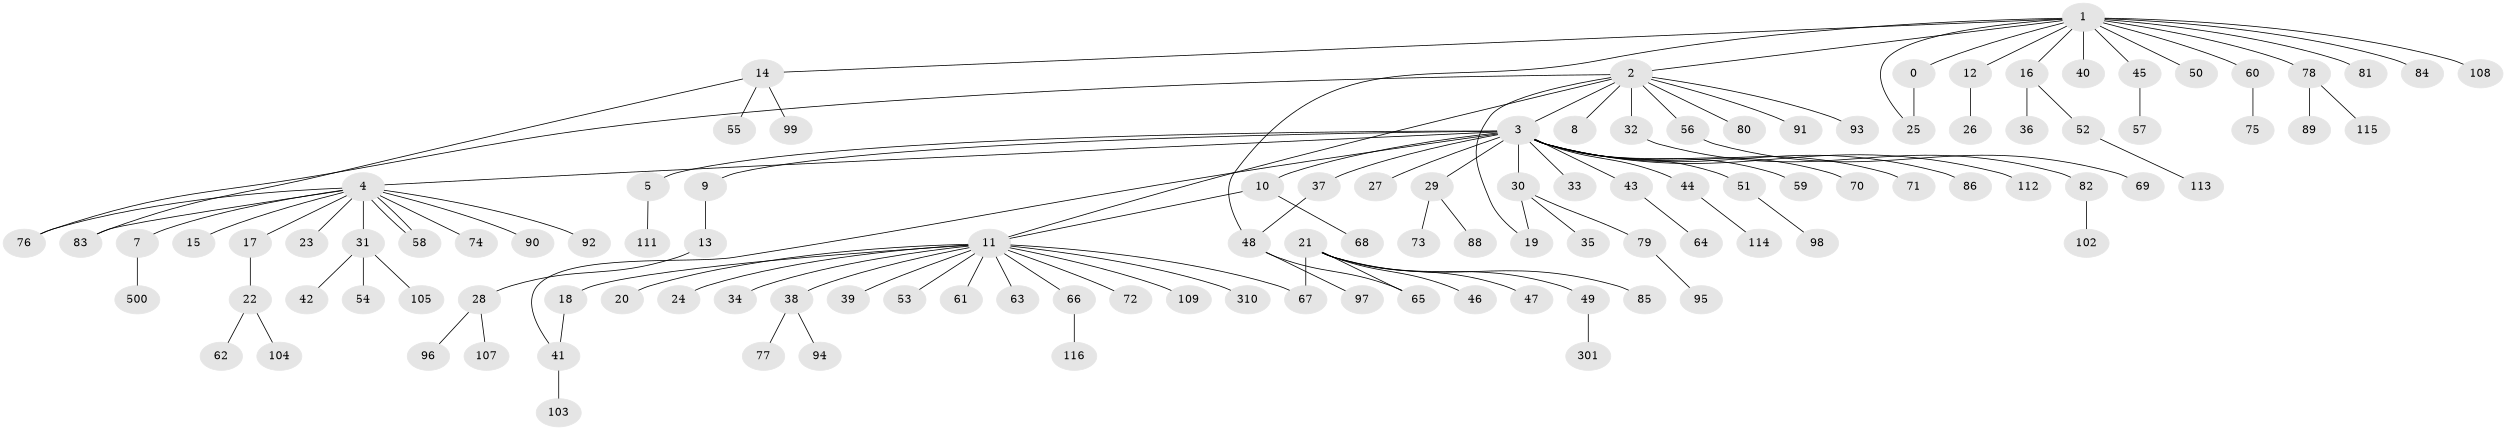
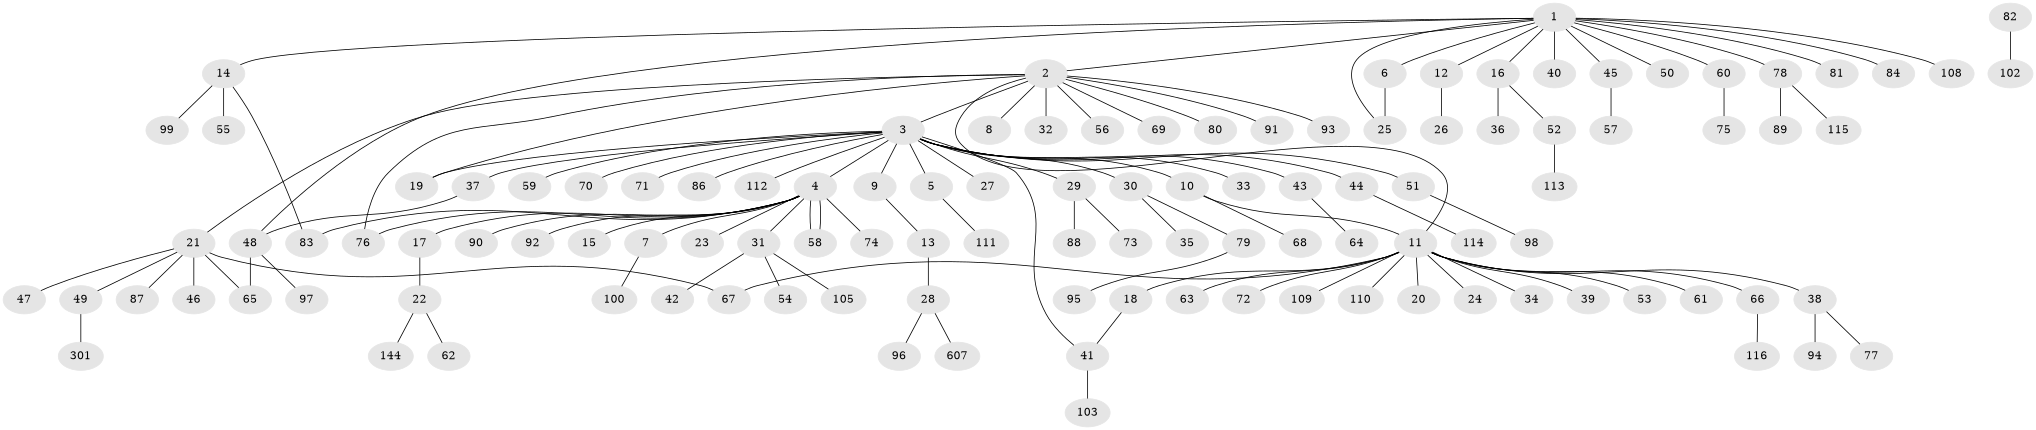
node "0": label "0" -> "6"
edge "2" -- "21": added
edge "56" -- "69": now "2" -- "69"
edge "32" -- "82": removed
edge "30" -- "19": now "3" -- "19"
node "500": label "500" -> "100"
node "310": label "310" -> "110"
node "85": label "85" -> "87"
node "104": label "104" -> "144"
node "107": label "107" -> "607"
